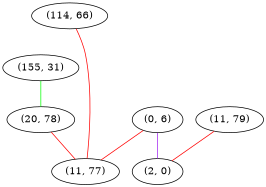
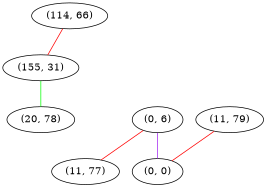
edge "(114, 66)" -- "(11, 77)": now "(114, 66)" -- "(155, 31)"
edge "(20, 78)" -- "(11, 77)": removed
node "(2, 0)": label "(2, 0)" -> "(0, 0)"
